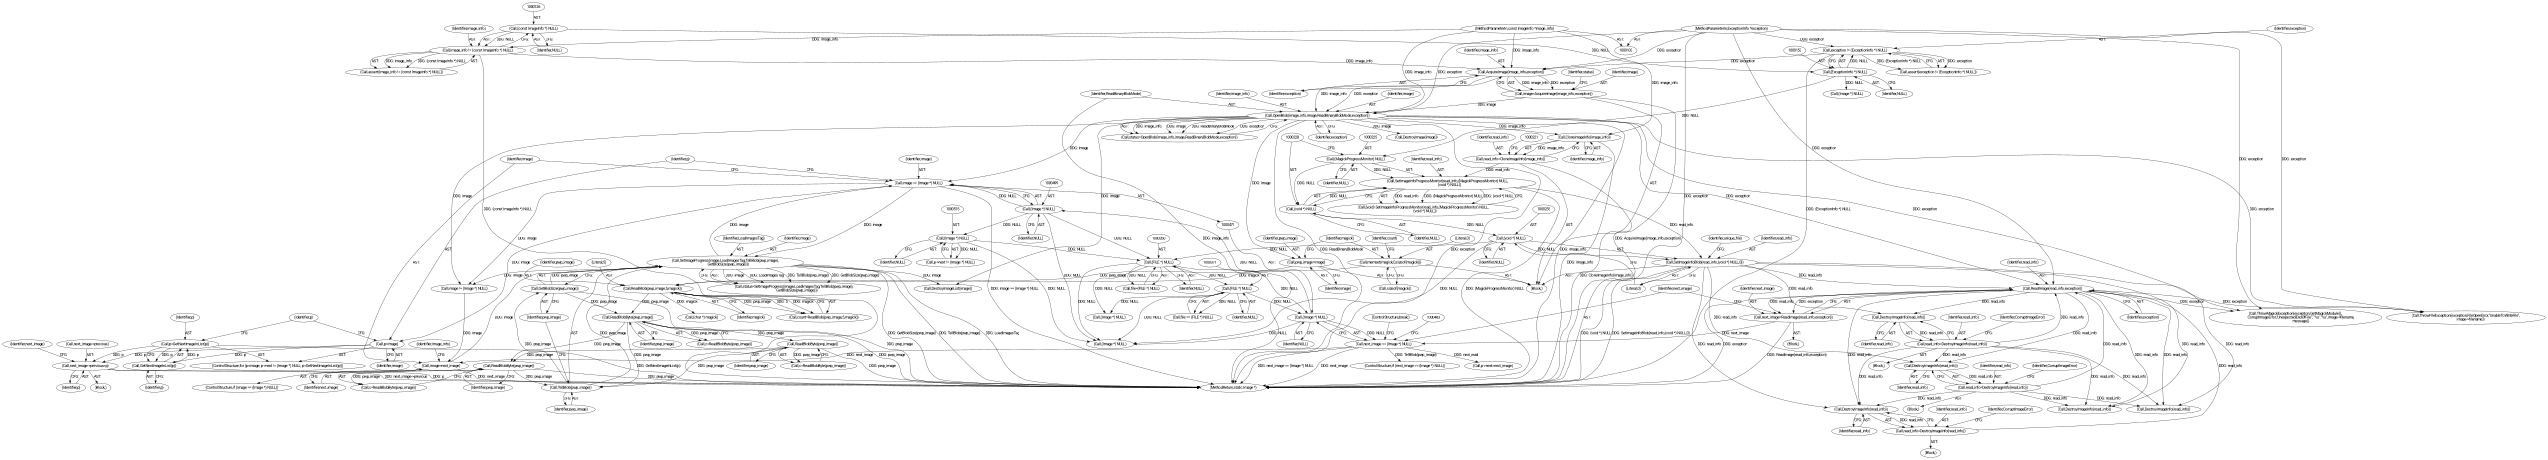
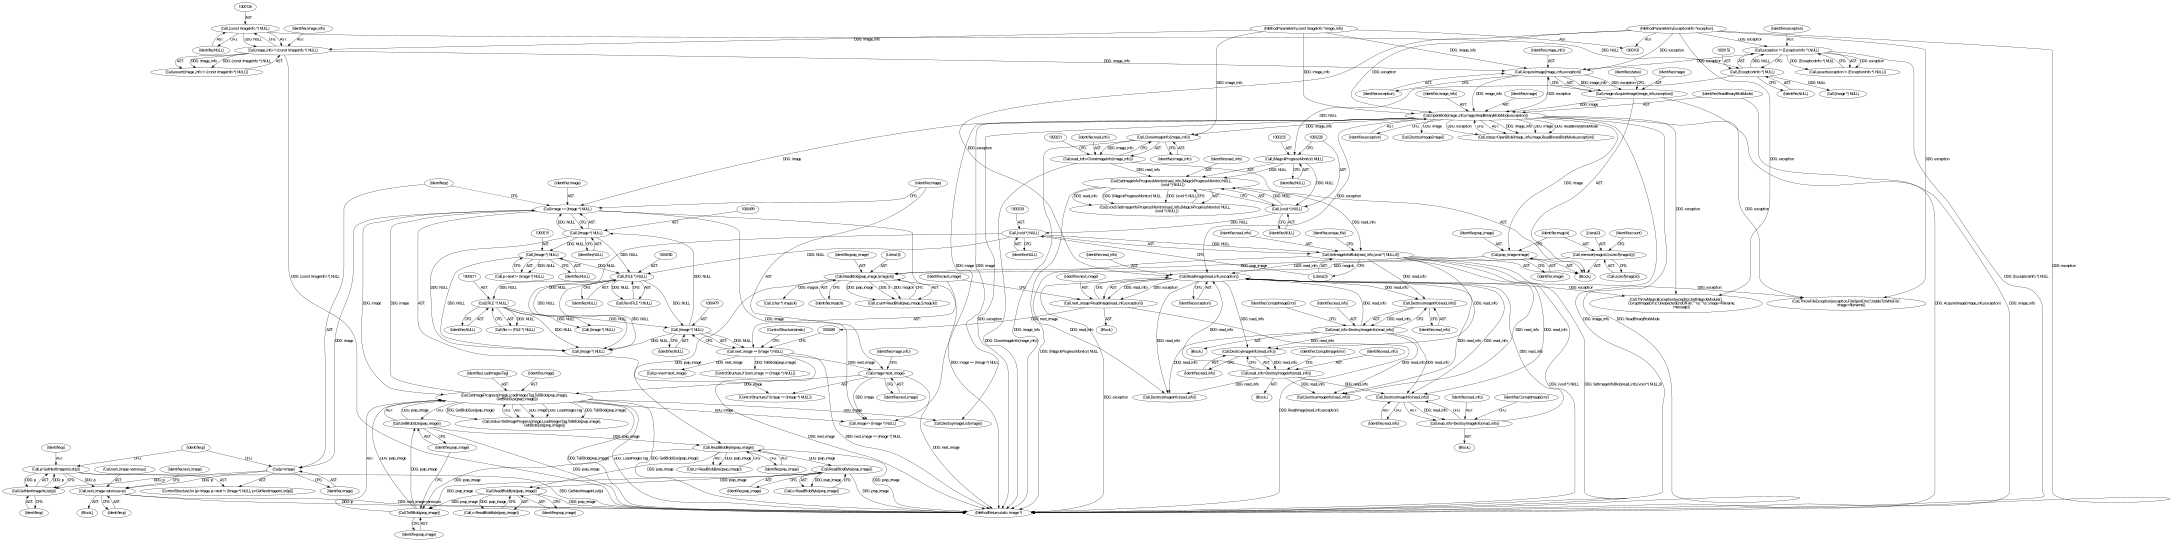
edge "(Call,image == (Image *) NULL)" -> "1000479": now "(Call,image == (Image *) NULL)" -> "(ControlStructure,if (image == (Image *) NULL))"
edge "(Call,sizeof(magick))" -> "(Call,memset(magick,0,sizeof(magick)))": label "CFG: " -> "AST: "
edge "(Call,image != (Image *) NULL)" -> "(Call,image=next_image)": reversed
edge "(Call,next_image=ReadImage(read_info,exception))" -> "(Call,next_image == (Image *) NULL)": now "(Call,next_image=ReadImage(read_info,exception))" -> "1000483"
edge "(Call,next_image == (Image *) NULL)" -> "(Call,p->next=next_image)": label "DDG: next_read" -> "DDG: next_image"
